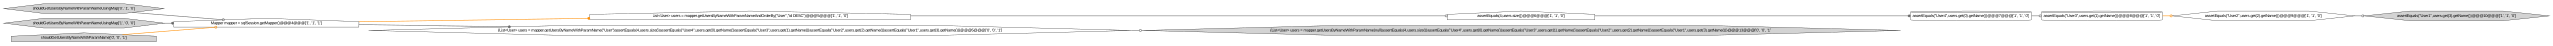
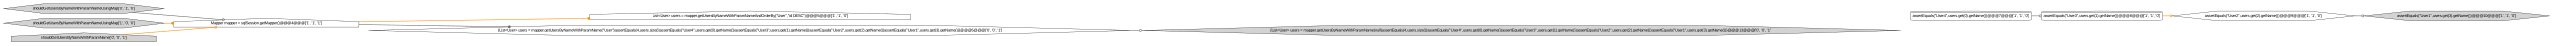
node "assertEquals(4,users.size())@@@6@@@['1', '1', '0']": removed
edge "shouldGetUsersByNameWithParamNameUsingMap['1', '0', '0']" -> "Mapper mapper = sqlSession.getMapper()@@@4@@@['1', '1', '1']": color gray40 -> darkorange
